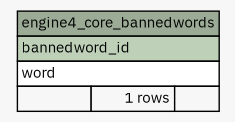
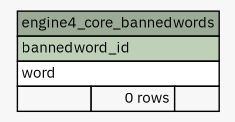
node "engine4_core_bannedwords": text "1 rows" -> "0 rows"
